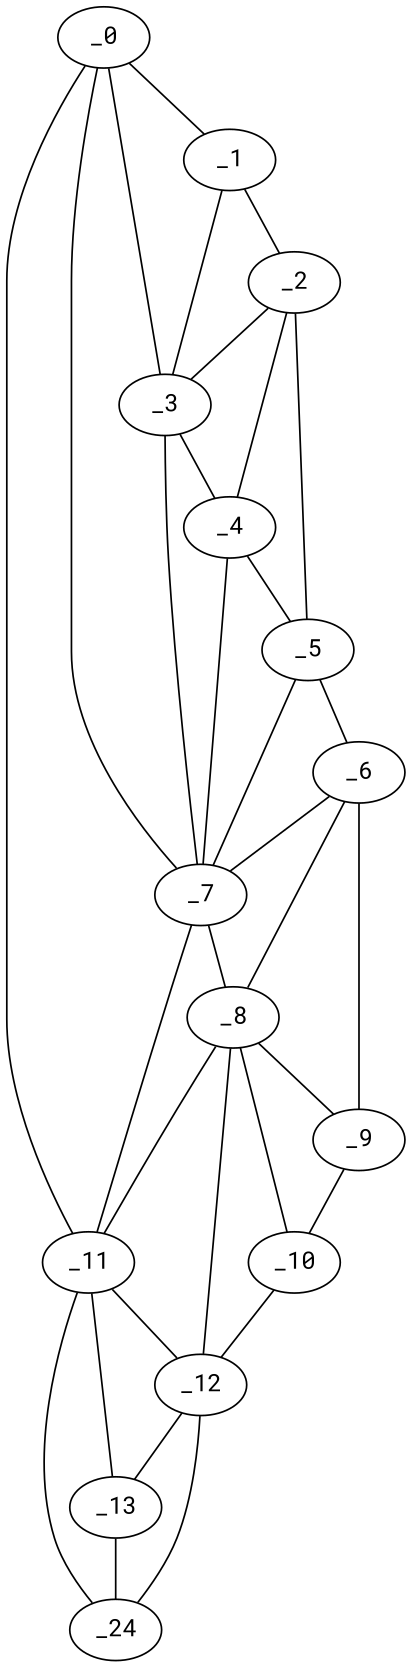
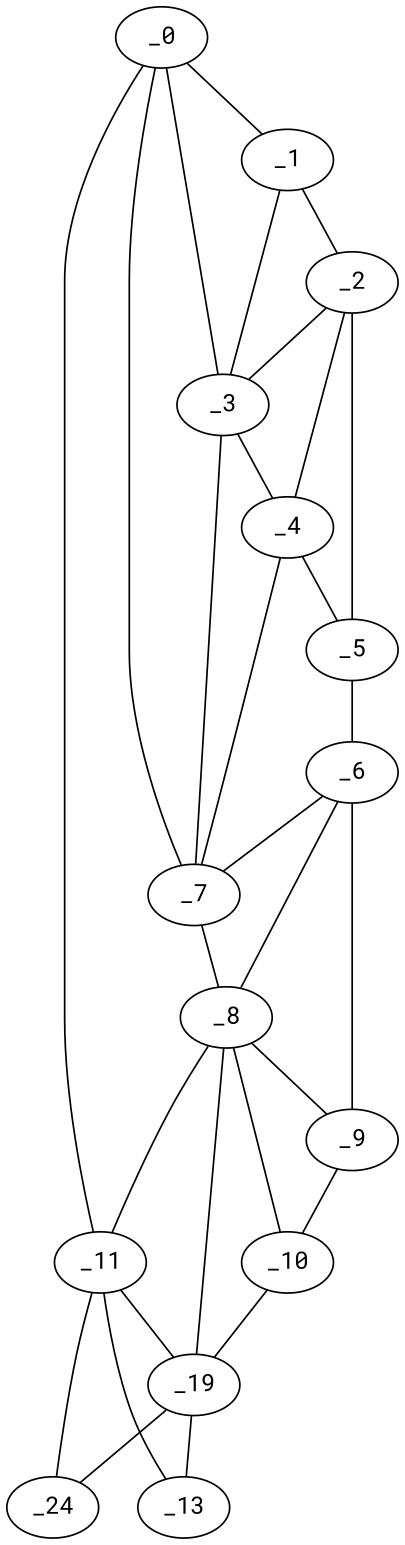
edge "_5" -- "_7": removed
edge "_7" -- "_11": removed
node "_12": label "_12" -> "_19"
edge "_13" -- "_24": removed
